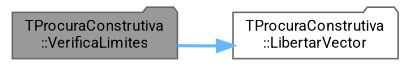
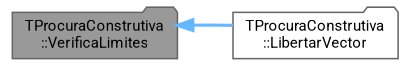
edge "TProcuraConstrutiva ::VerificaLimites" -> "TProcuraConstrutiva ::LibertarVector": reversed
